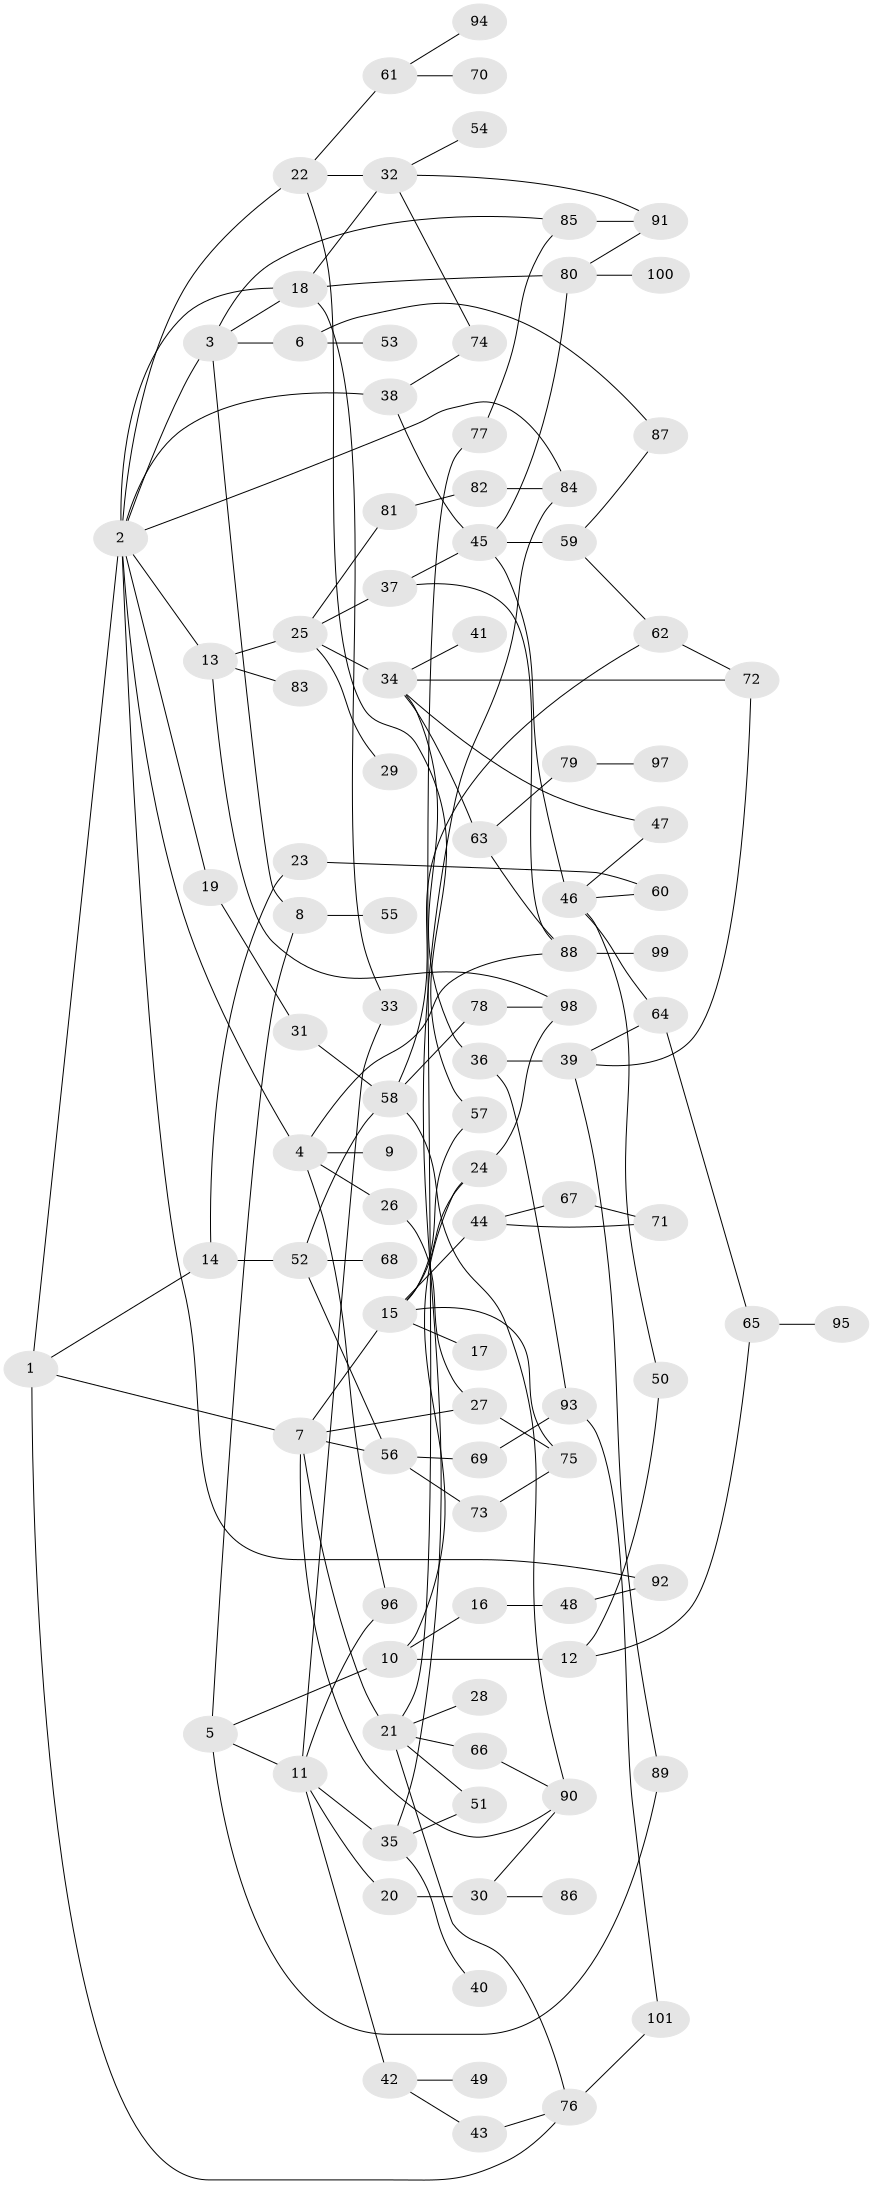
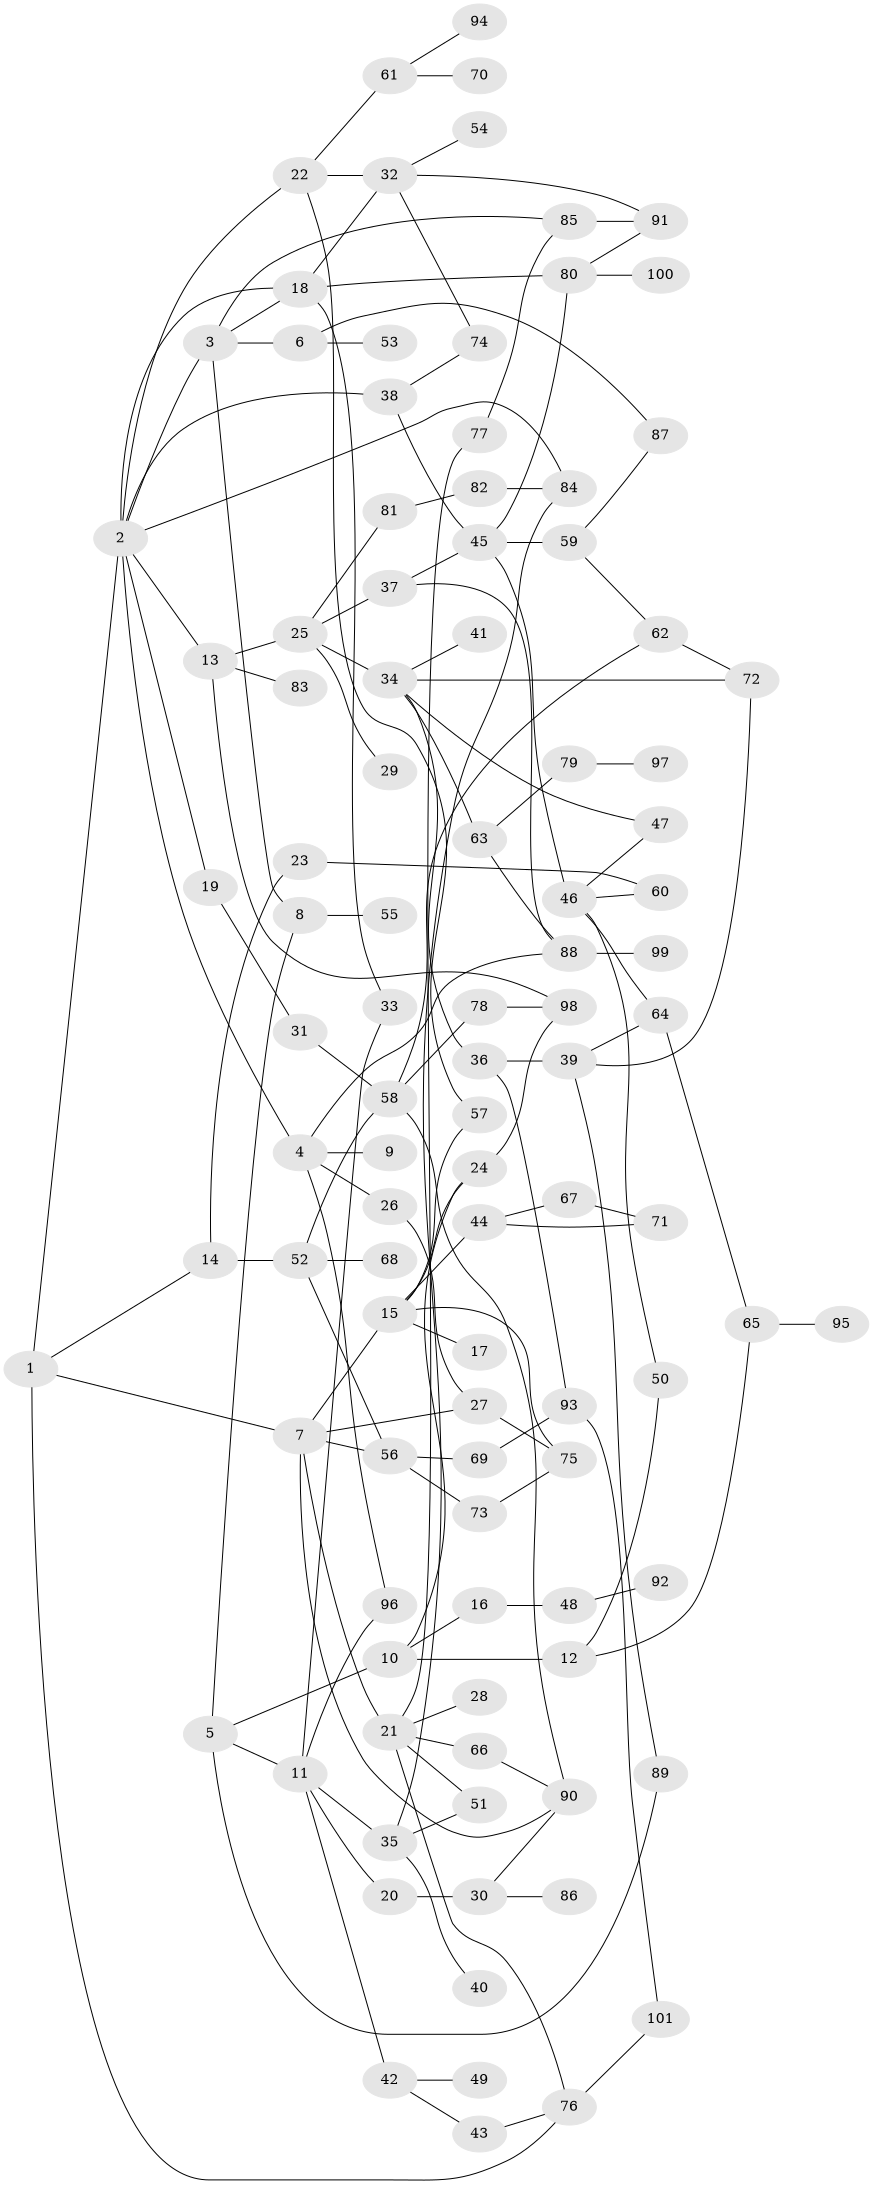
edge "2" -- "92": removed
